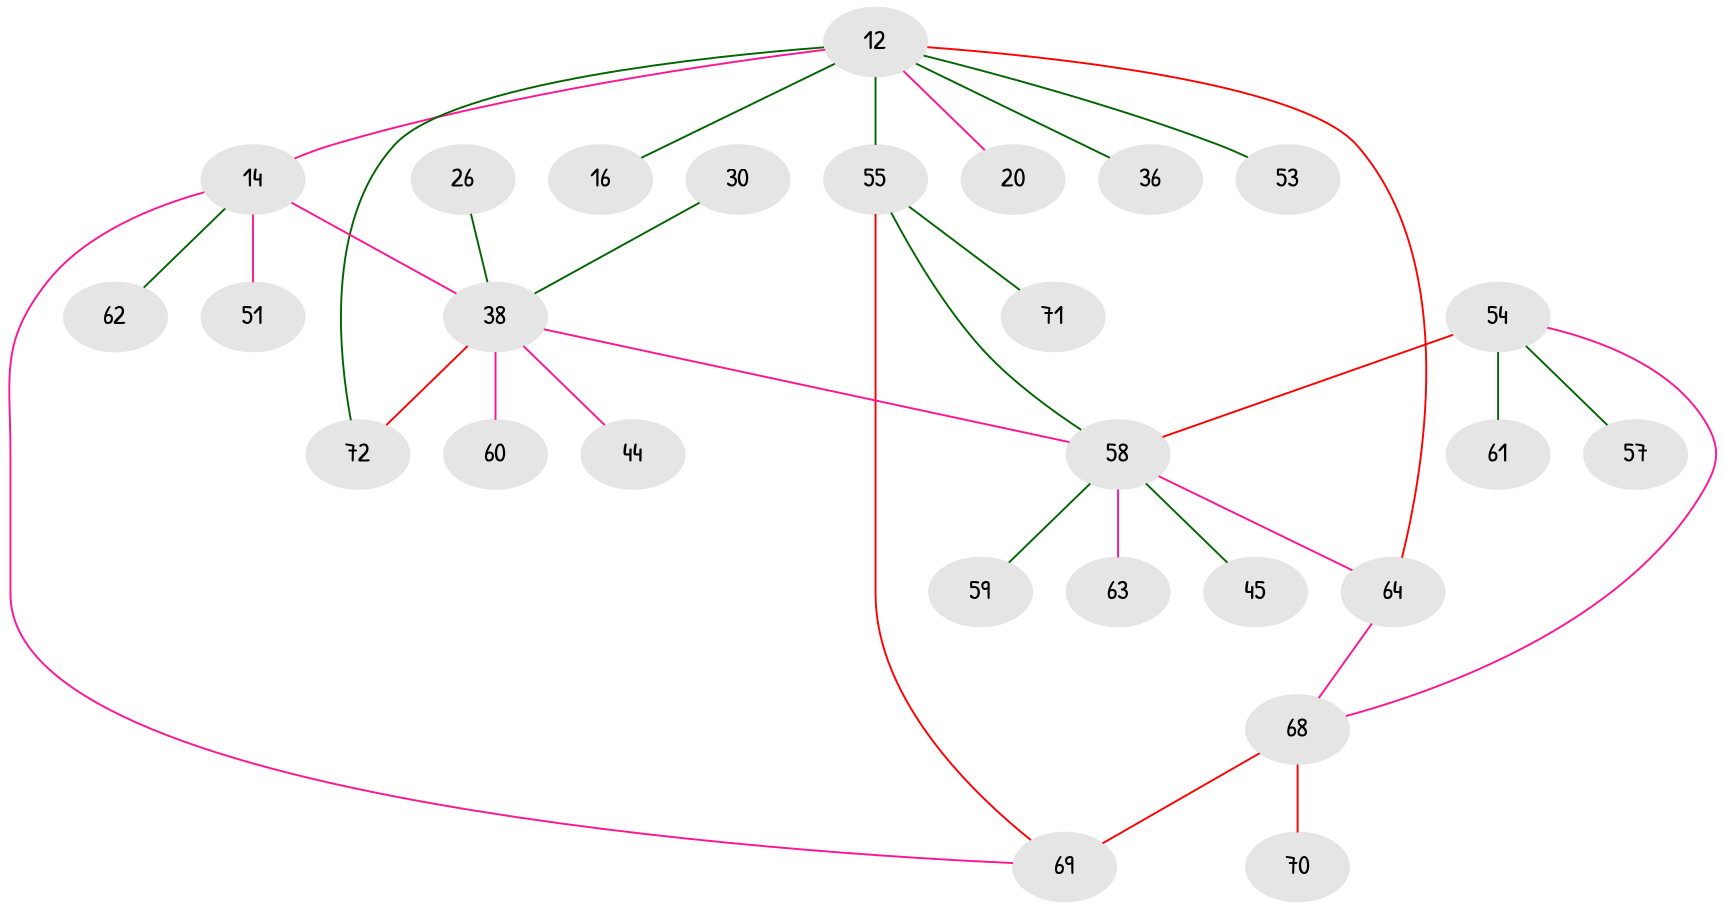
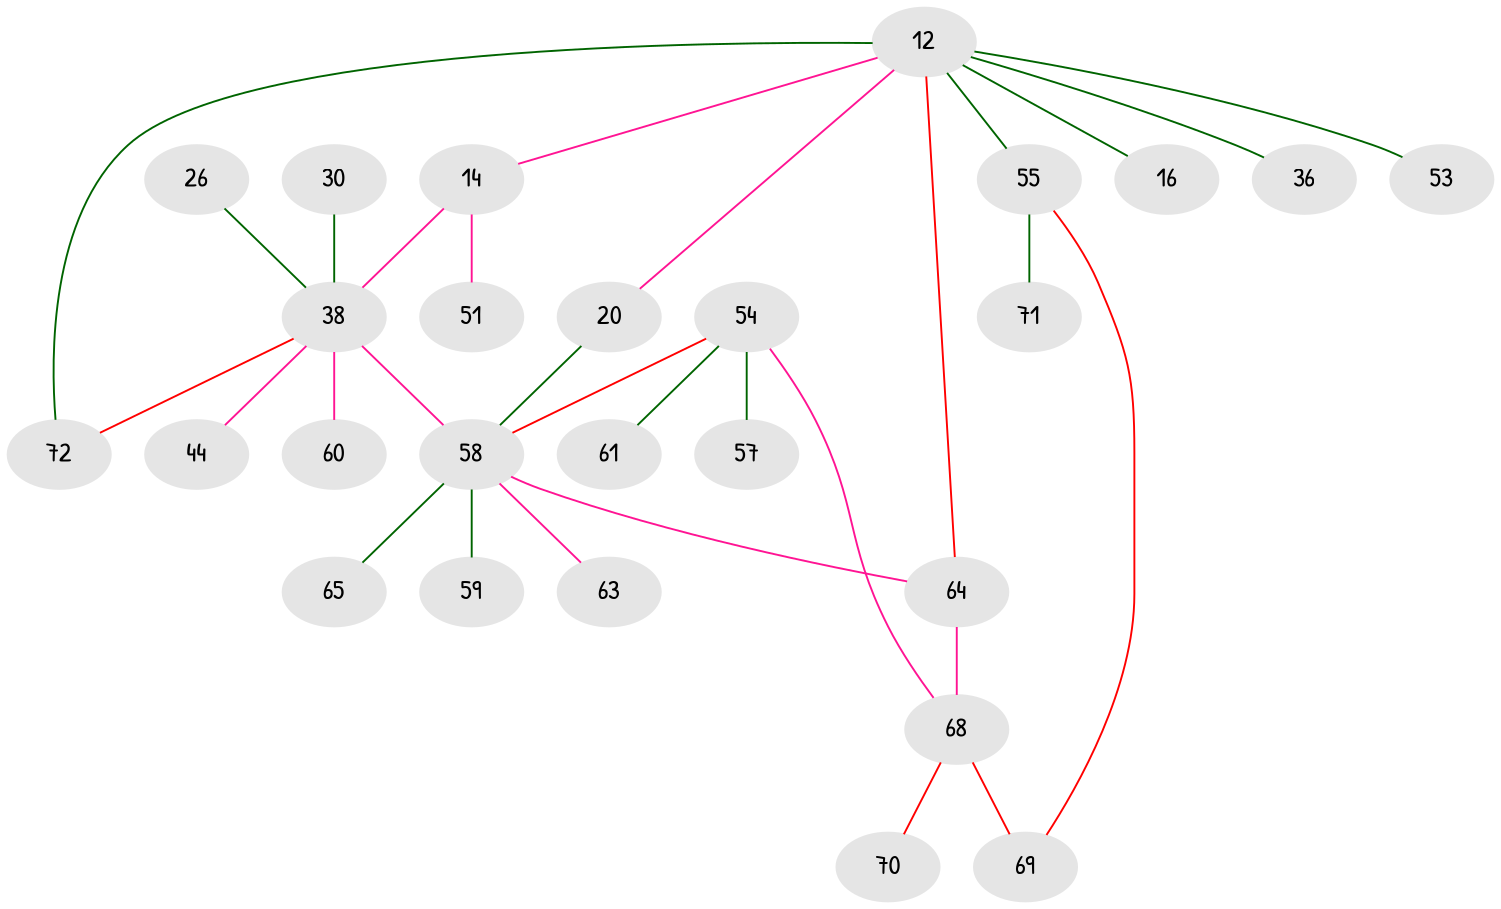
node "62": removed
edge "55" -- "58": now "20" -- "58"
node "45": label "45" -> "65"
edge "14" -- "69": removed
